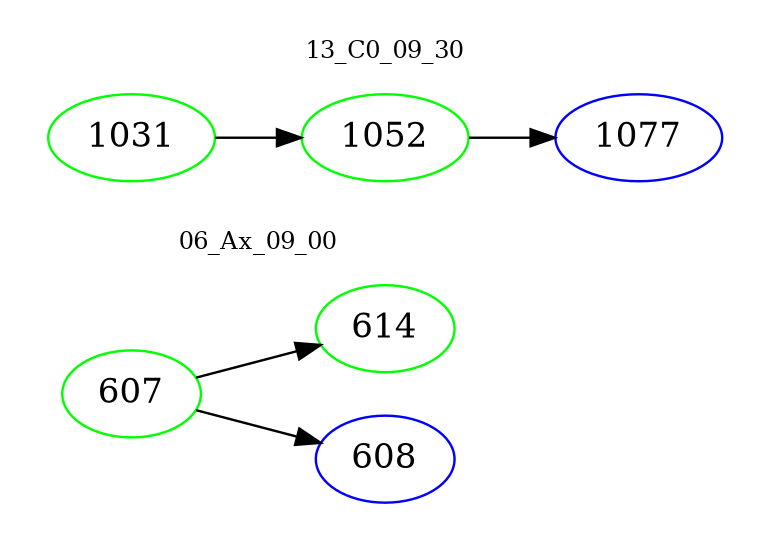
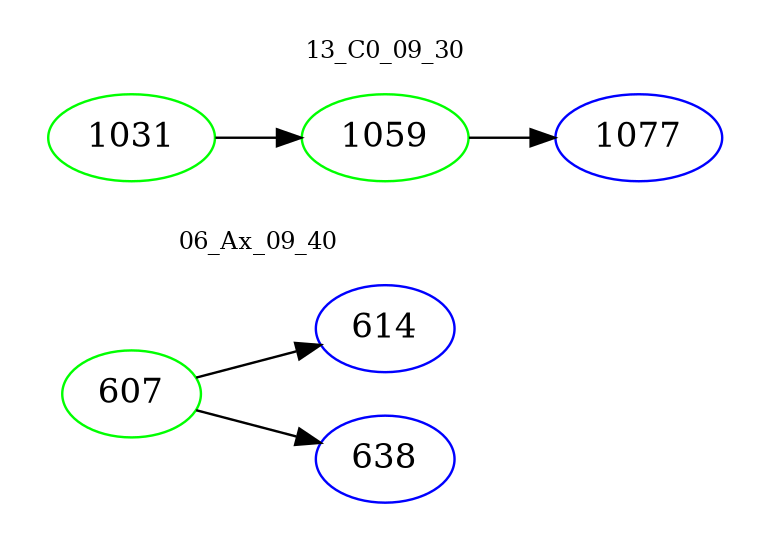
node "1052": label "1052" -> "1059"
cluster "06_Ax_09_00": label "06_Ax_09_00" -> "06_Ax_09_40"
node "614": color green -> blue
node "608": label "608" -> "638"
